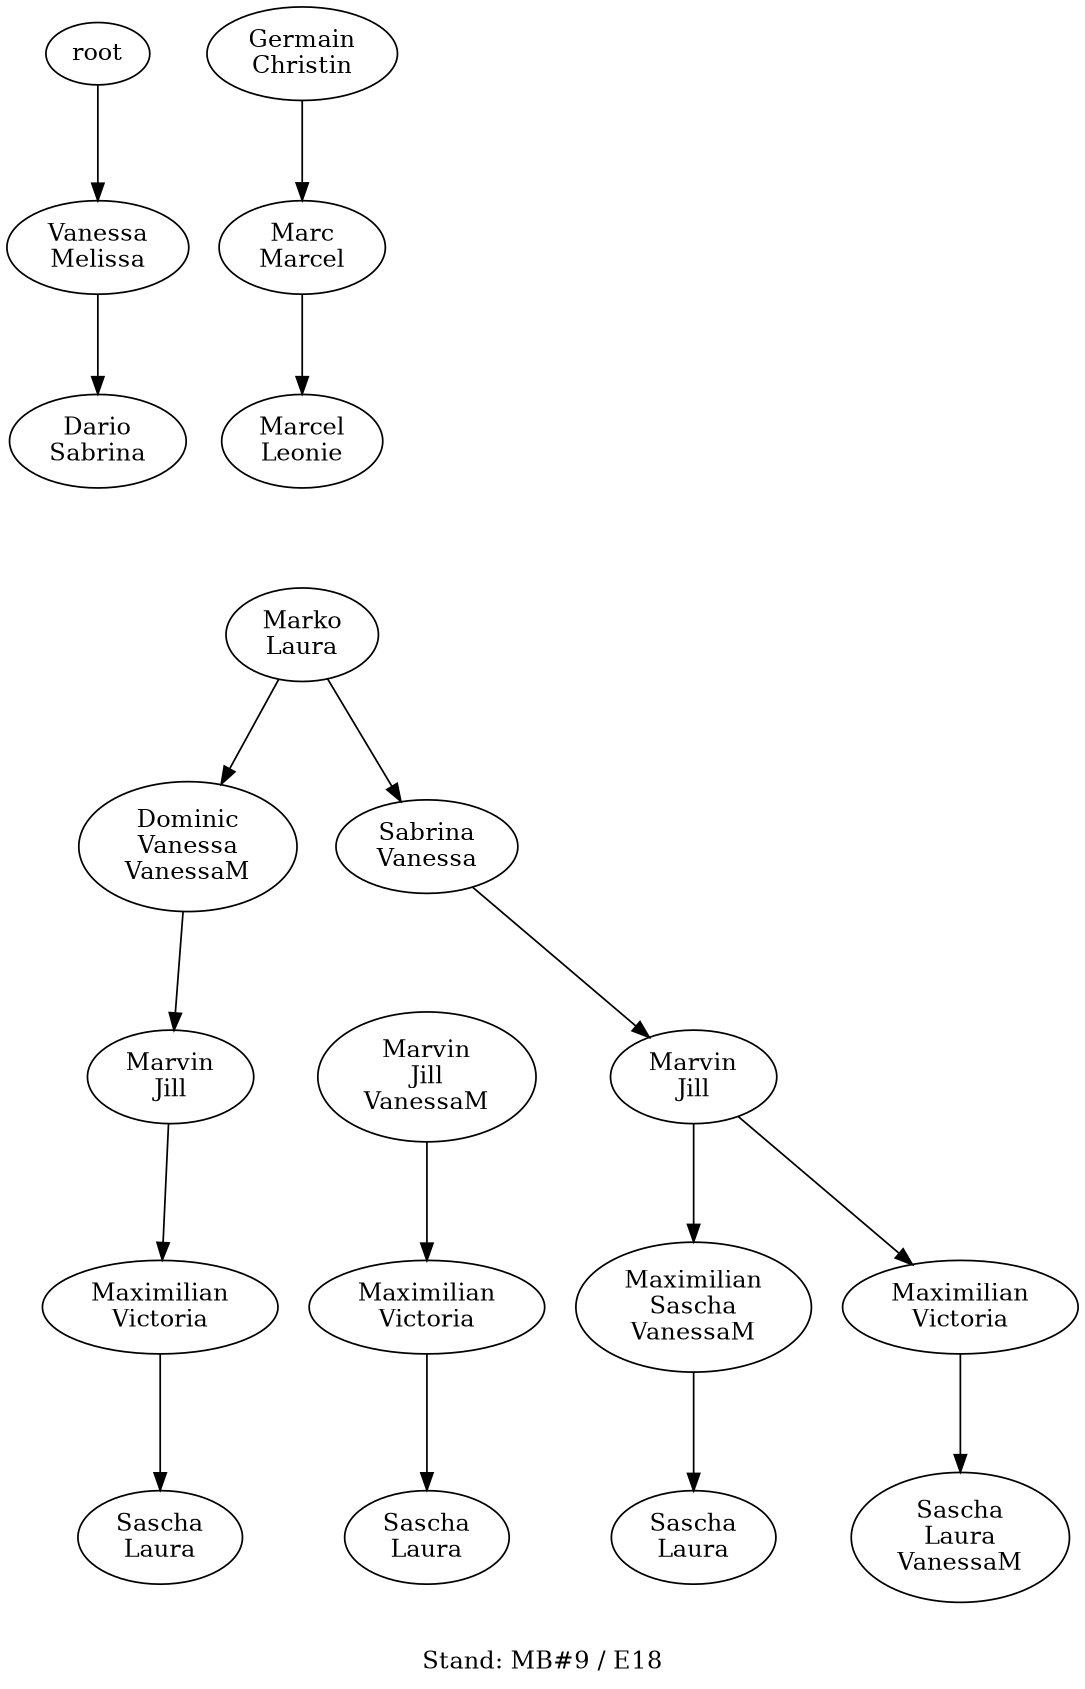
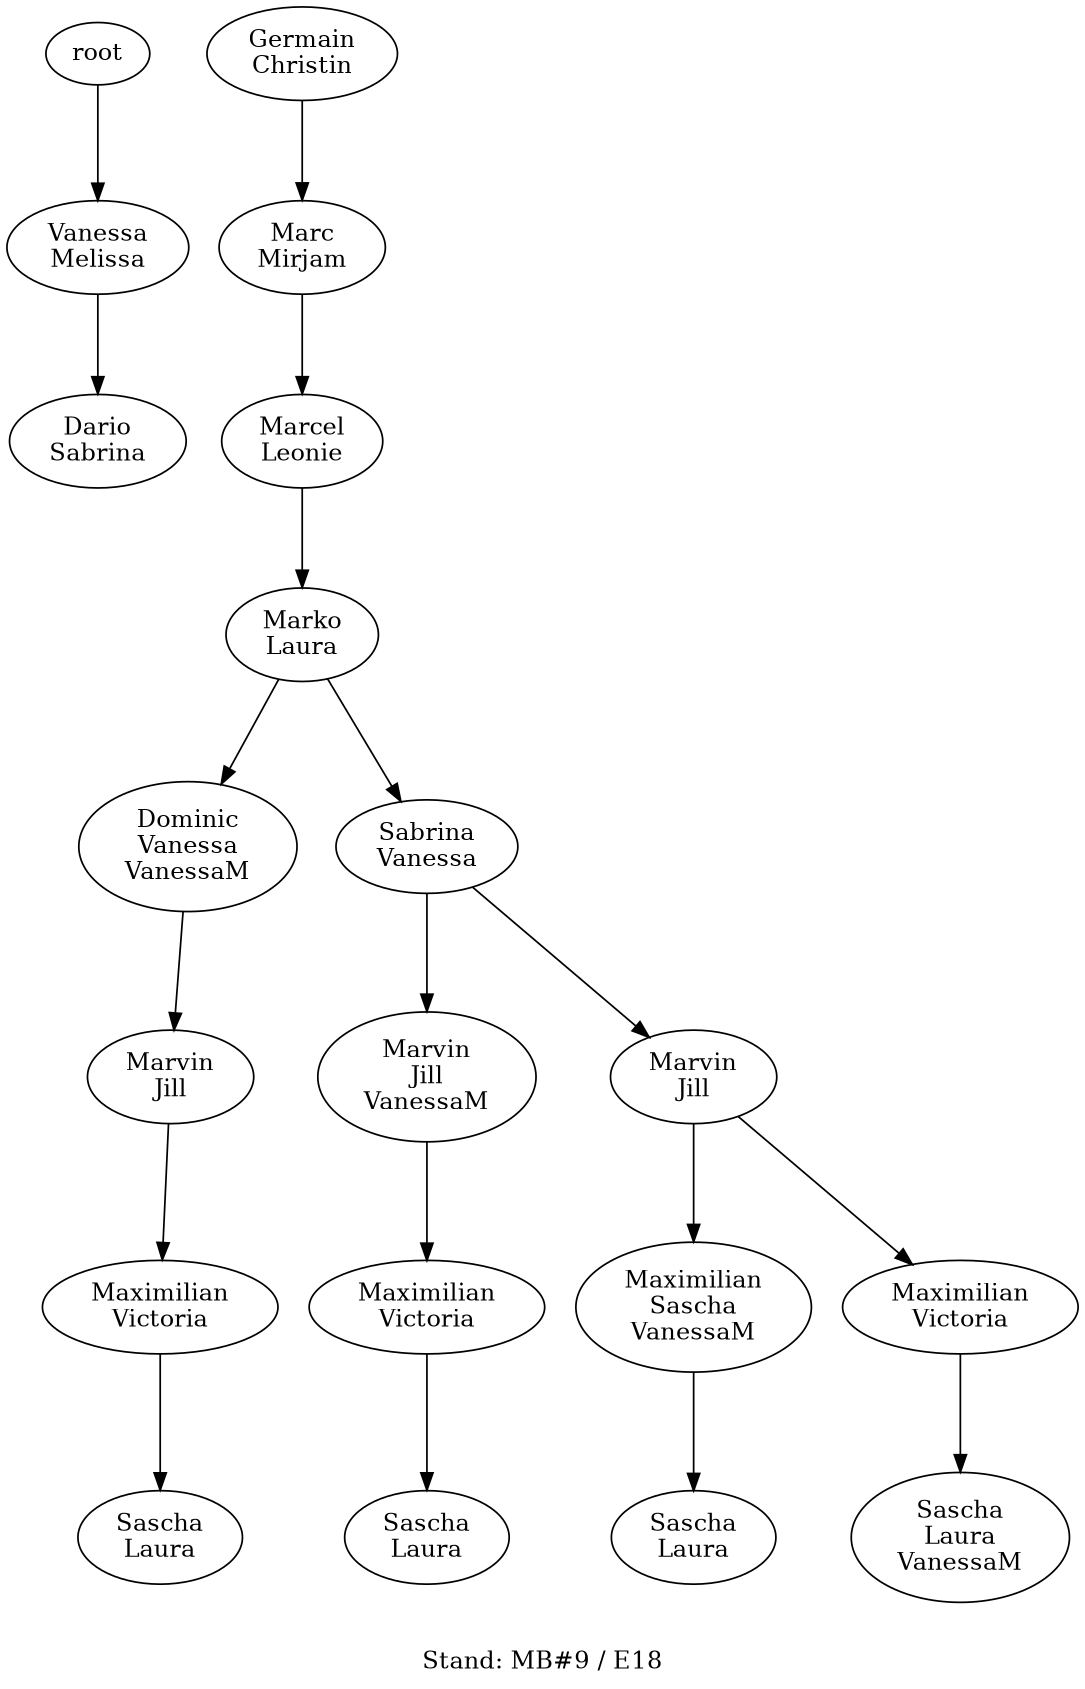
node "Marc Marcel": label "Marc Marcel" -> "Marc Mirjam"
edge "Marcel Leonie" -> "Marko Laura": added
edge "Sabrina Vanessa" -> "Marvin Jill VanessaM": added
